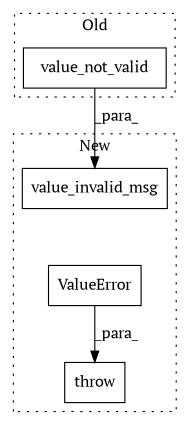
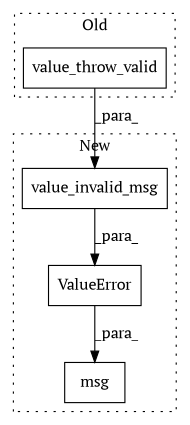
node "value_not_valid": label "value_not_valid" -> "value_throw_valid"
edge "value_invalid_msg" -> "ValueError": added, label "_para_"
node "throw": label "throw" -> "msg"
